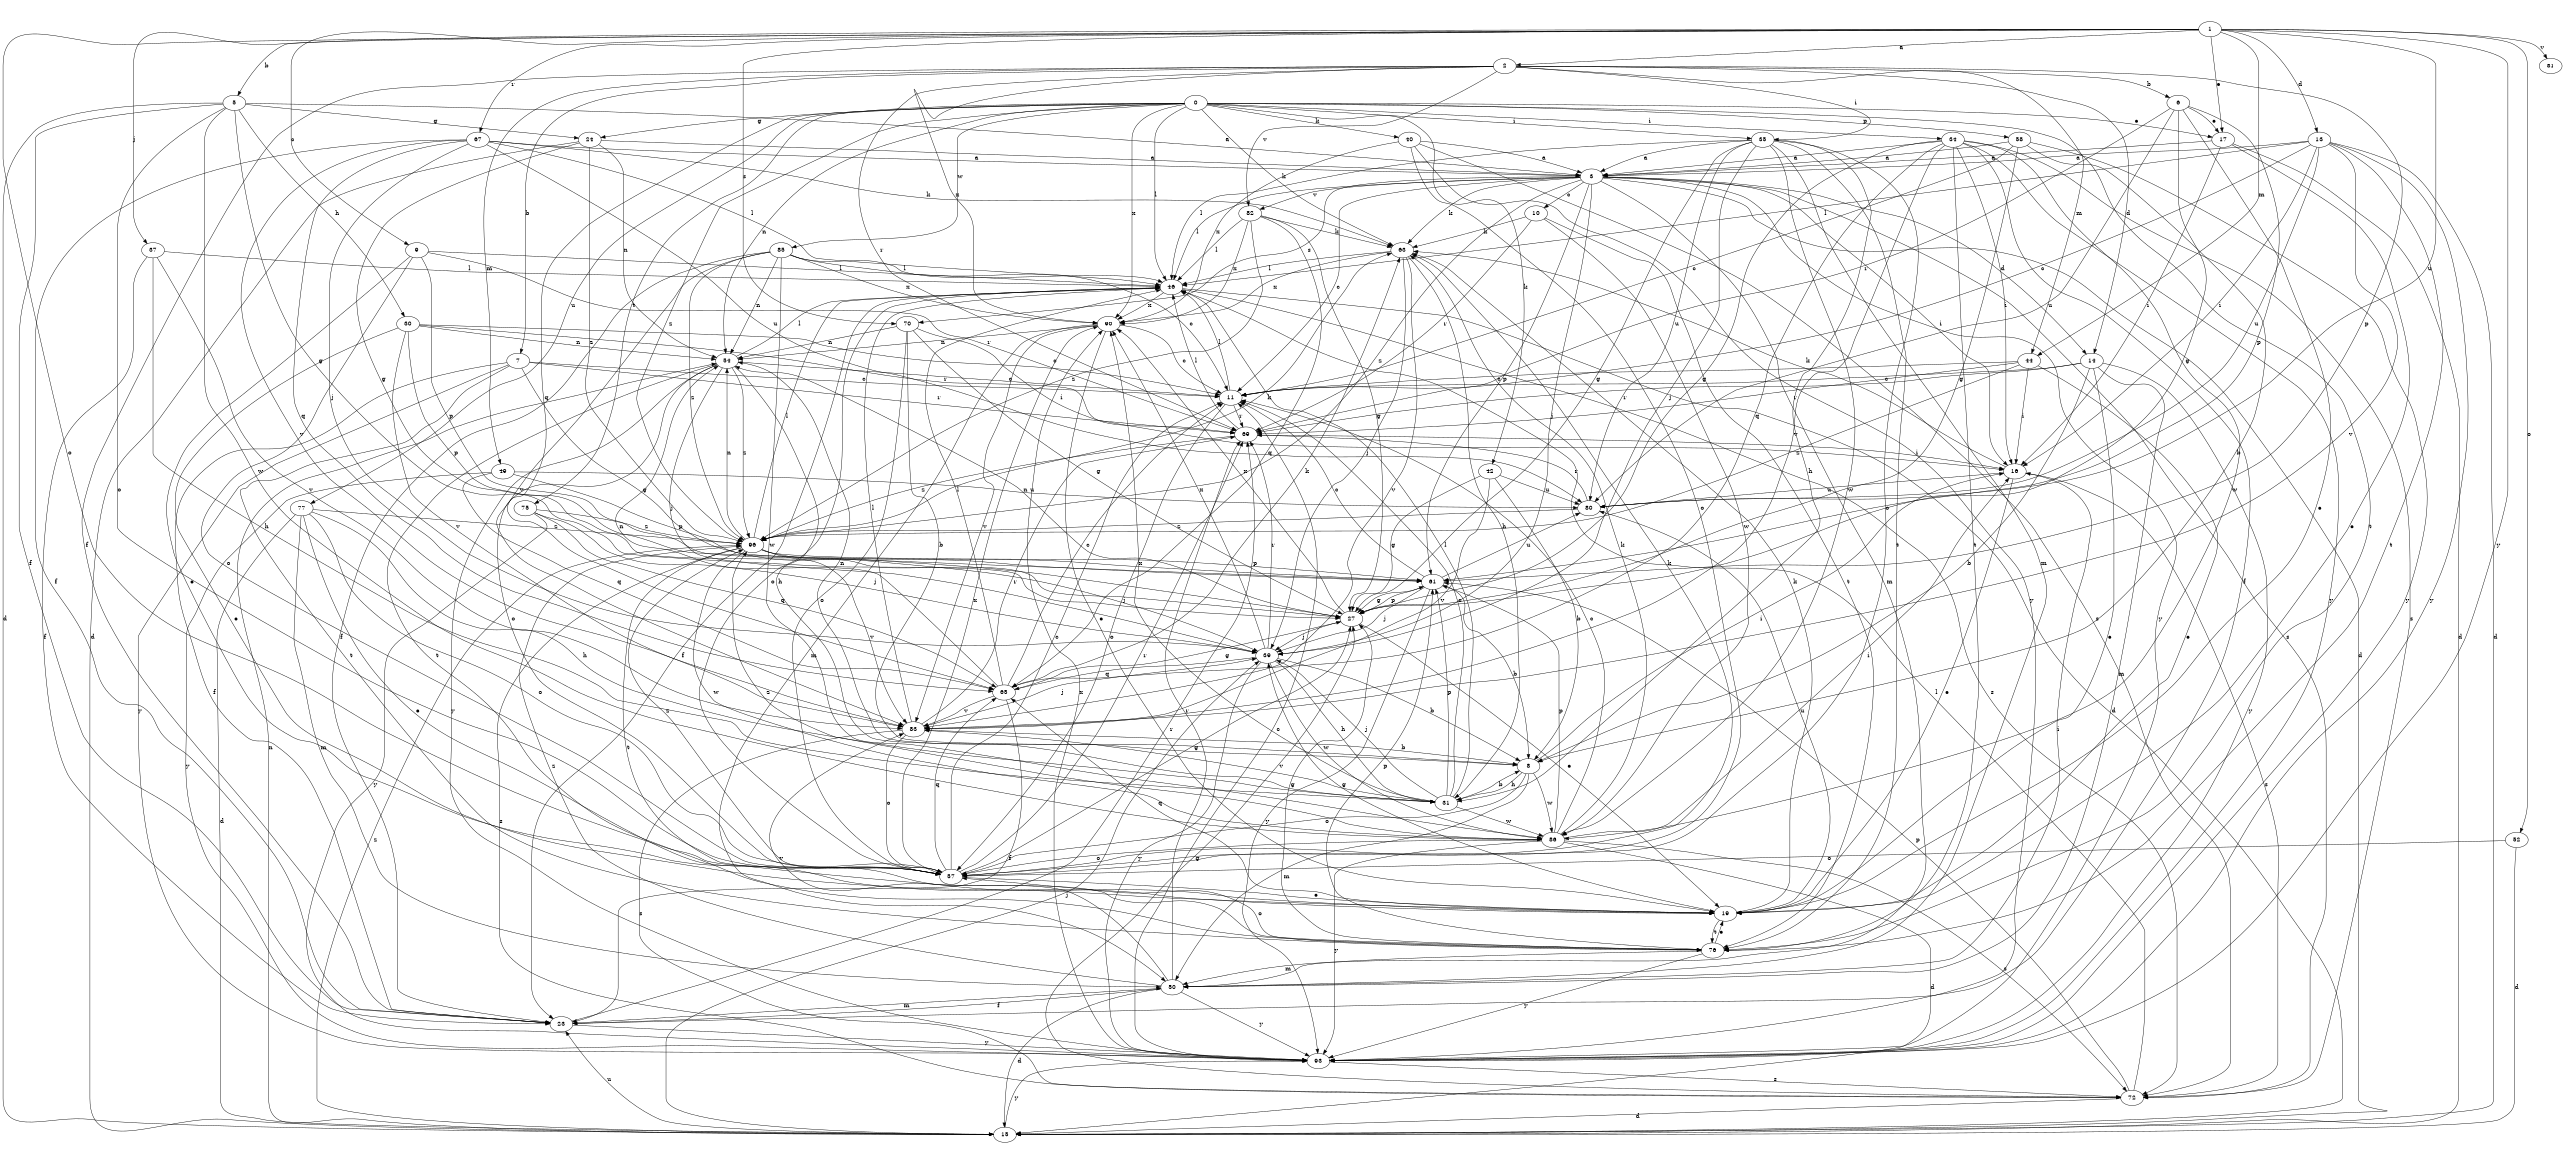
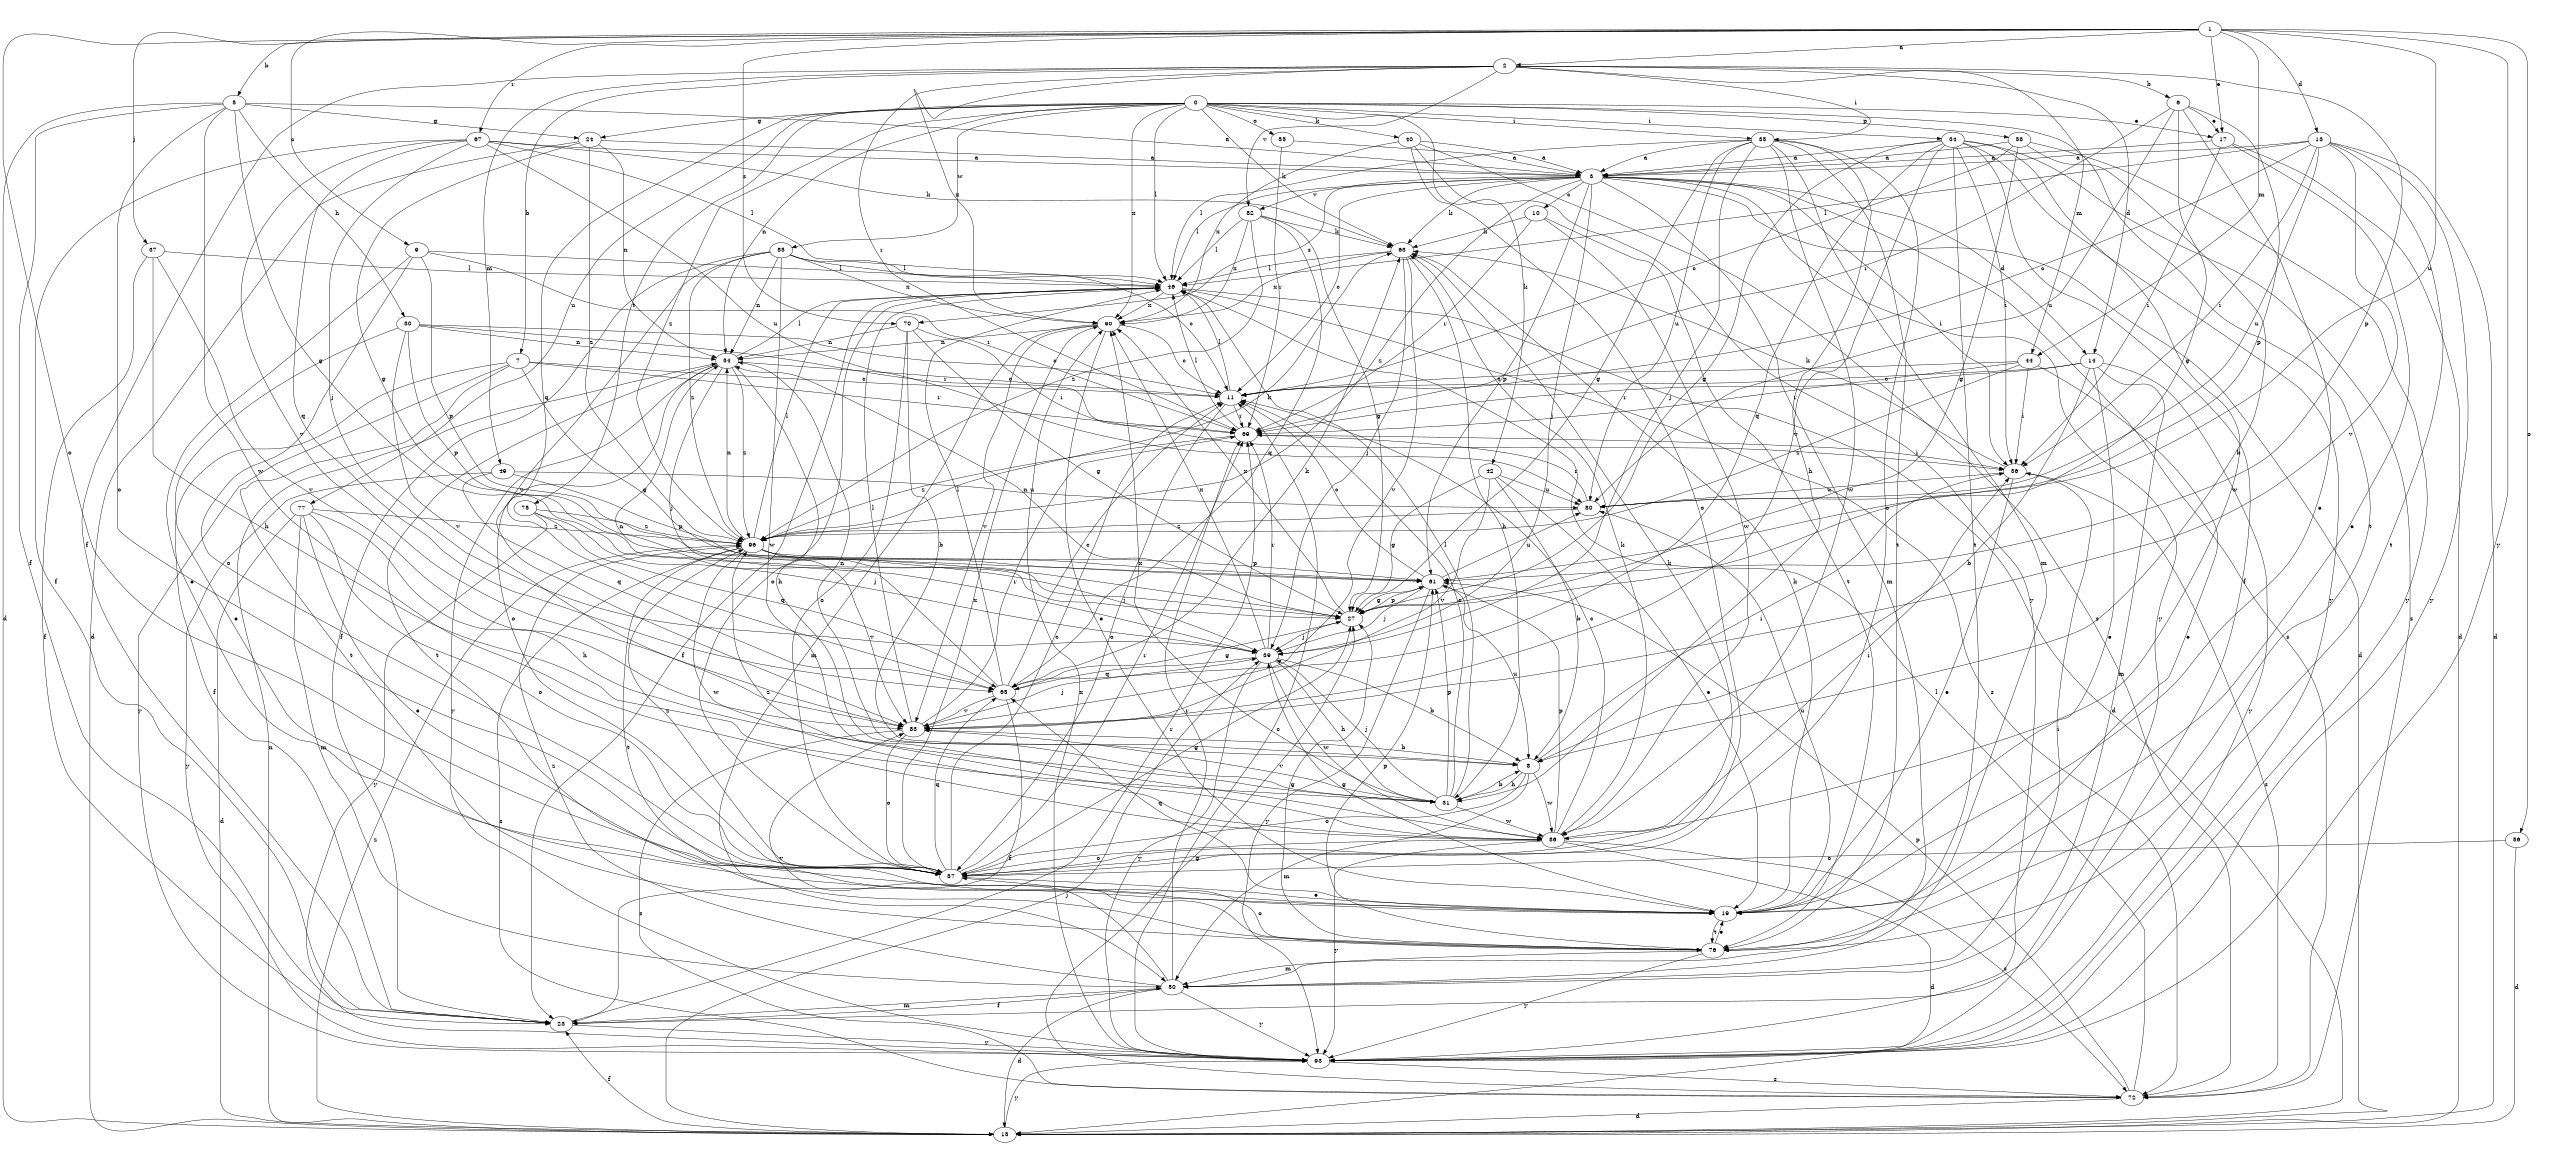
node "81": removed
node "55": added
node "16": label "16" -> "36"
edge "61" -> "8": label "b" -> "u"
edge "27" -> "19": now "42" -> "19"
node "52": label "52" -> "56"
edge "15" -> "23": label "u" -> "f"
